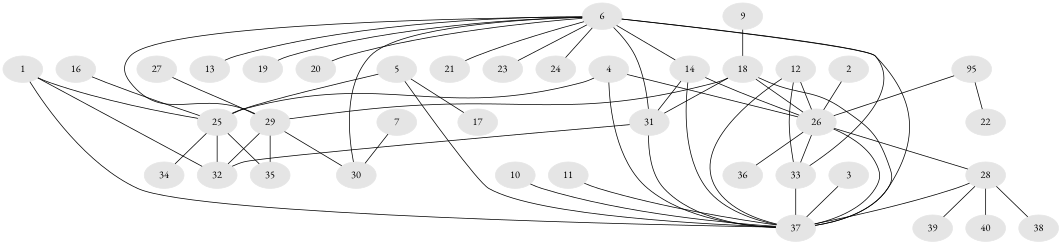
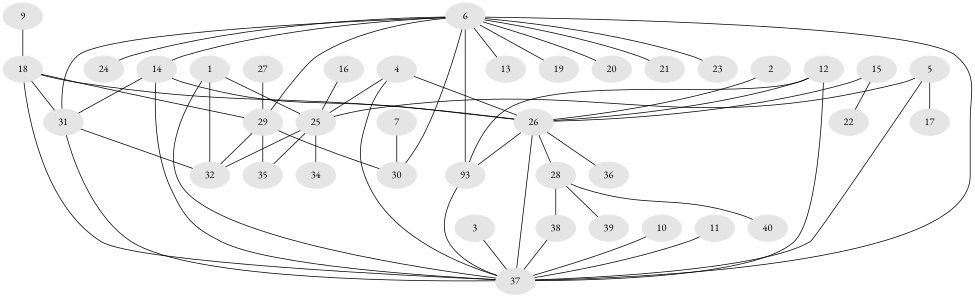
node "95": label "95" -> "15"
node "33": label "33" -> "93"
edge "28" -- "37": now "38" -- "37"
